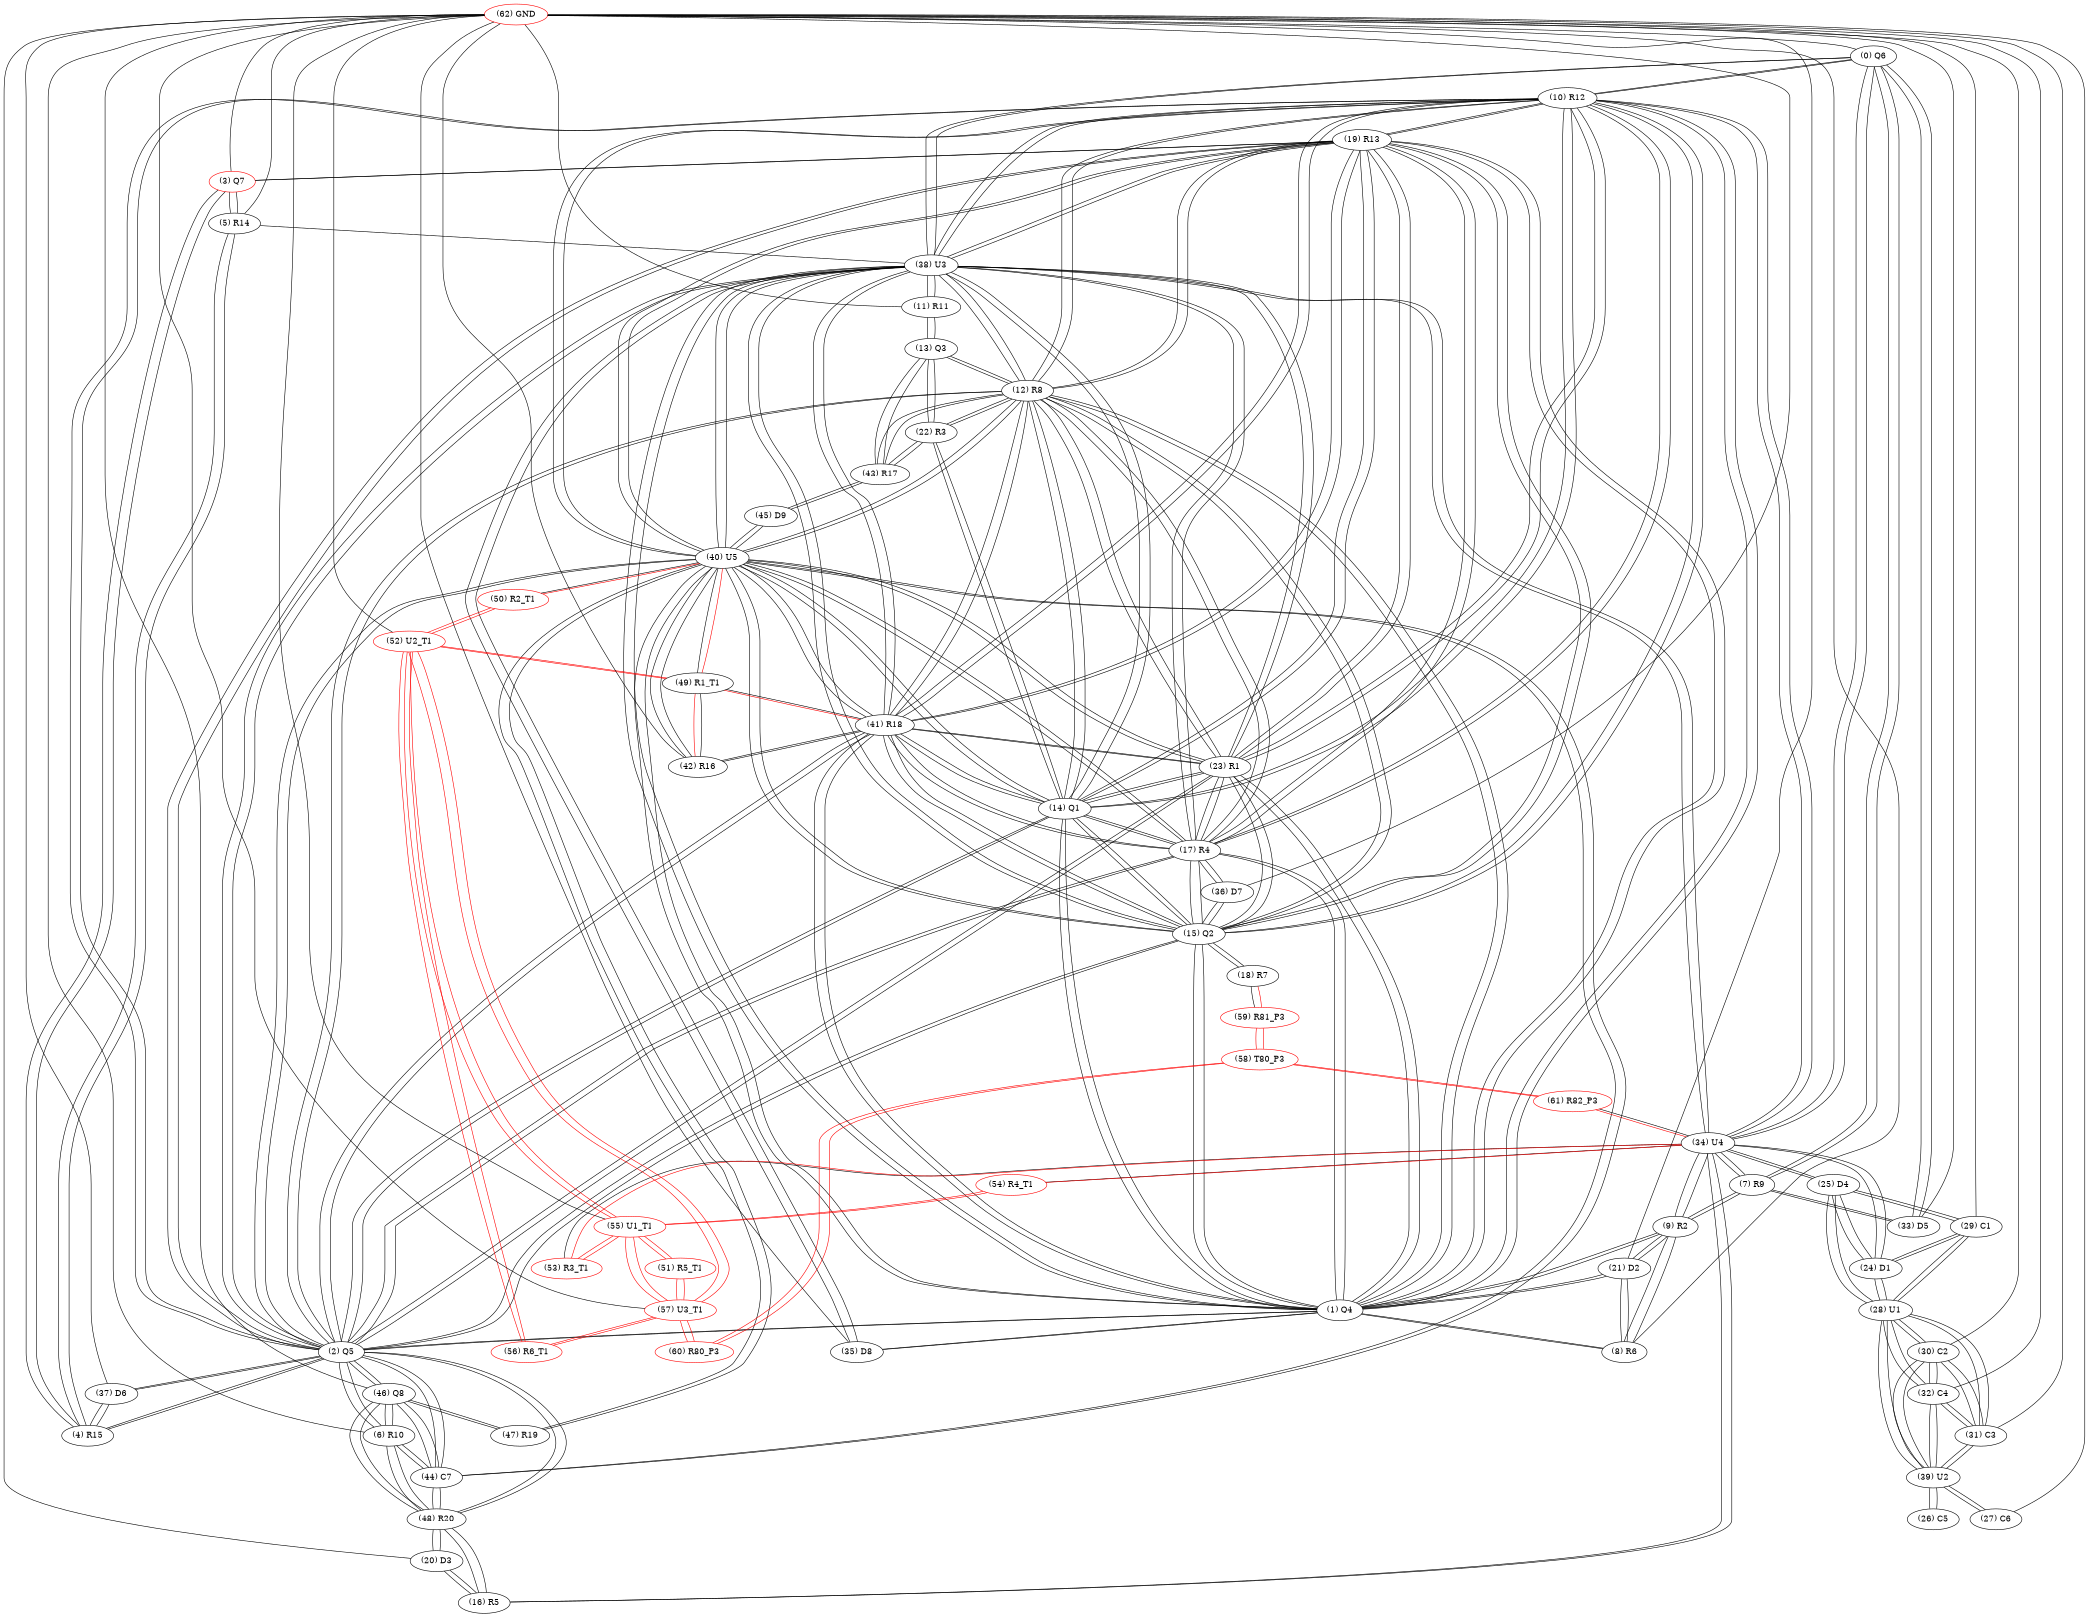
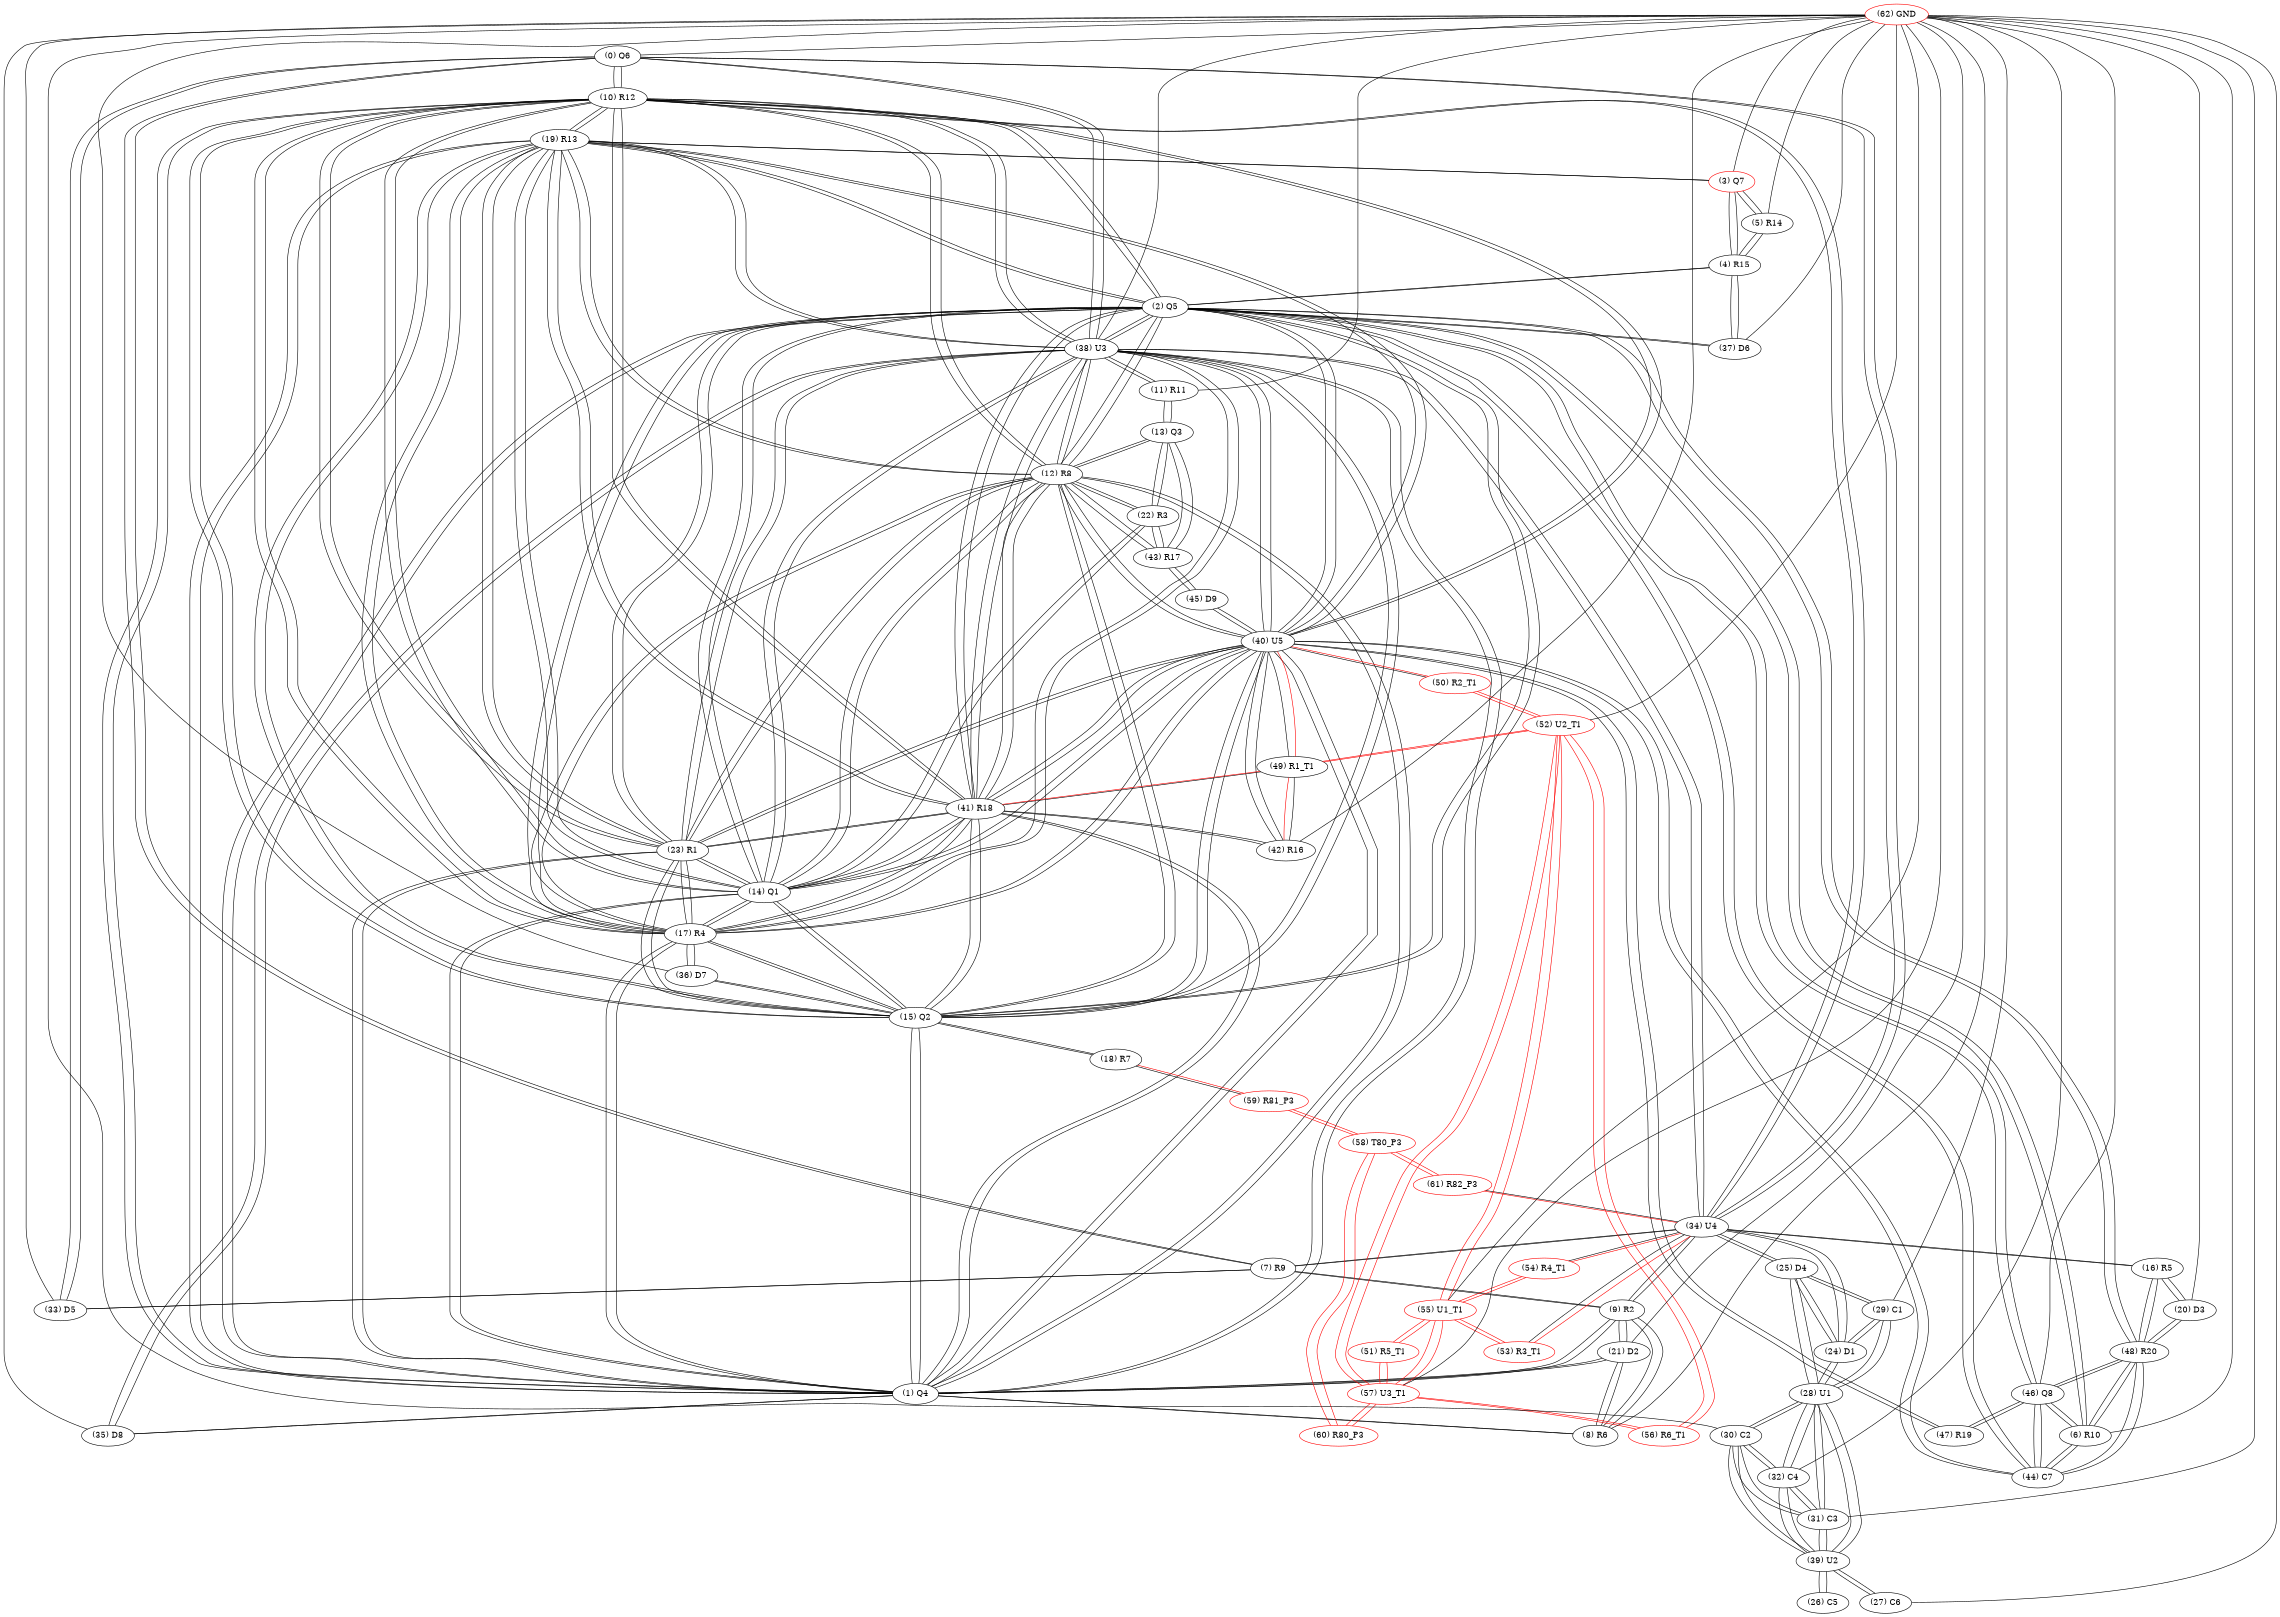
edge "(5) R14" -- "(38) U3": now "(62) GND" -- "(38) U3"
